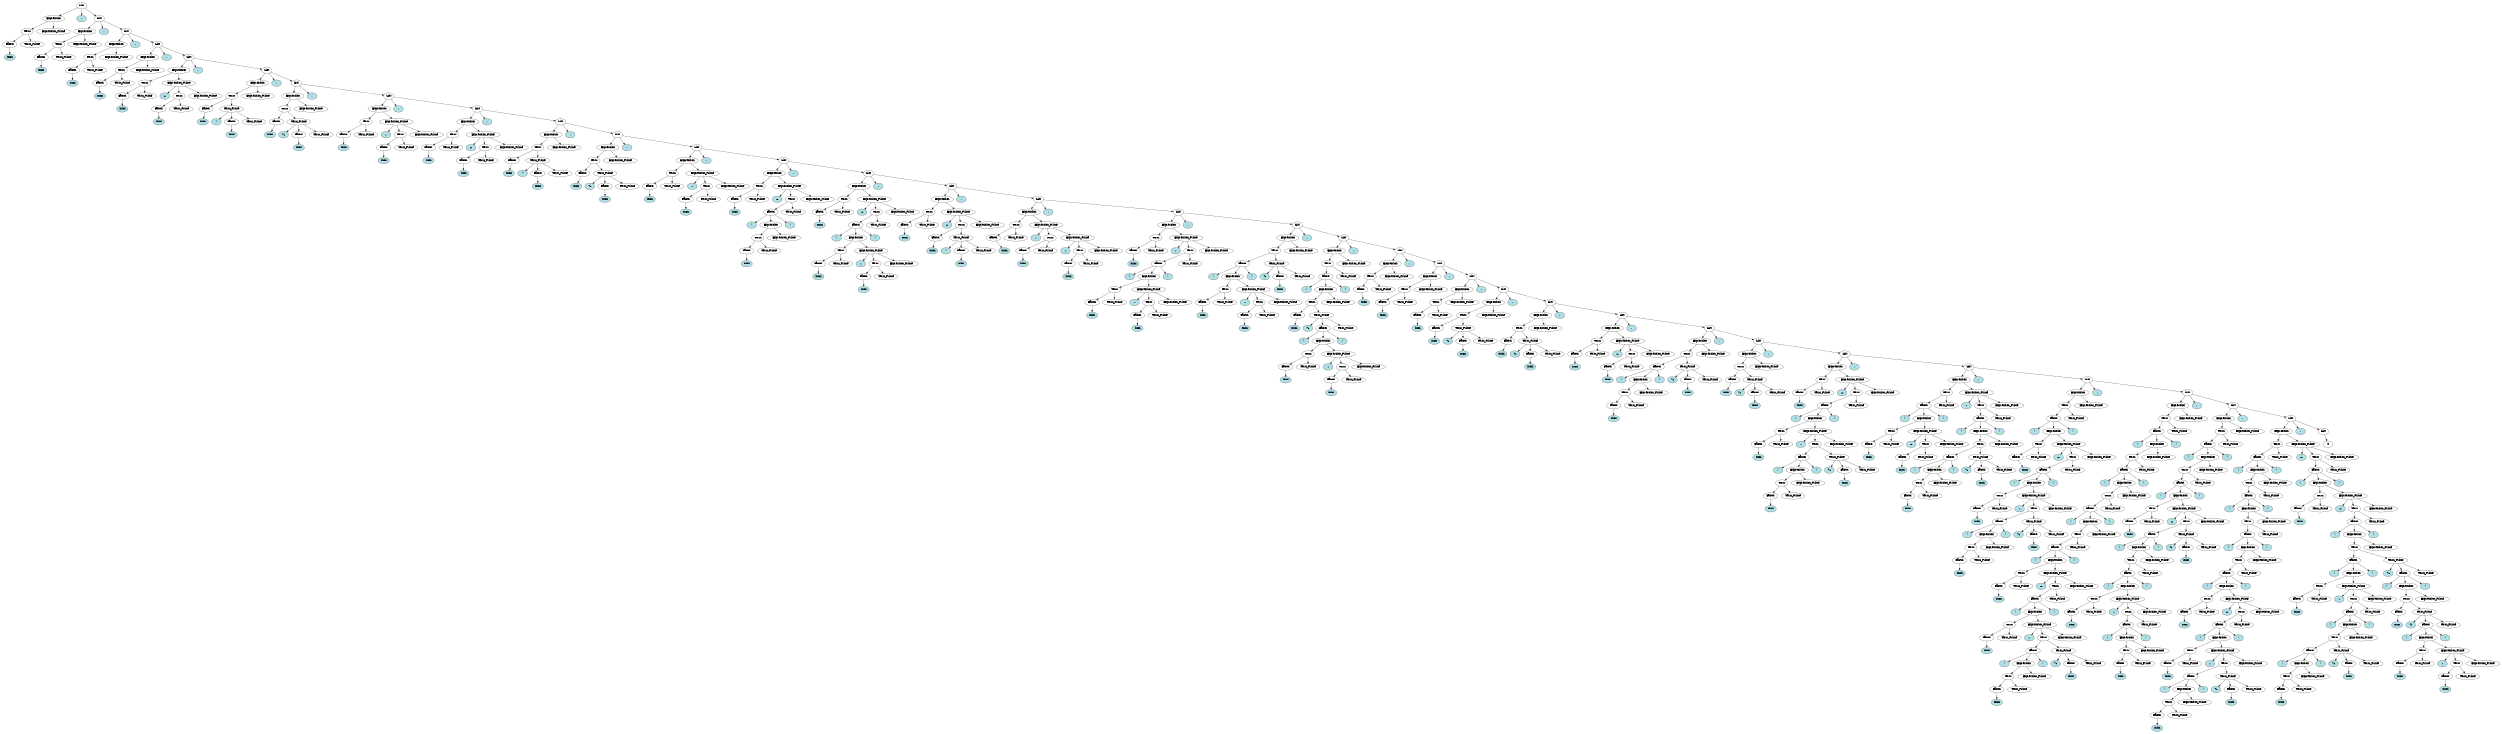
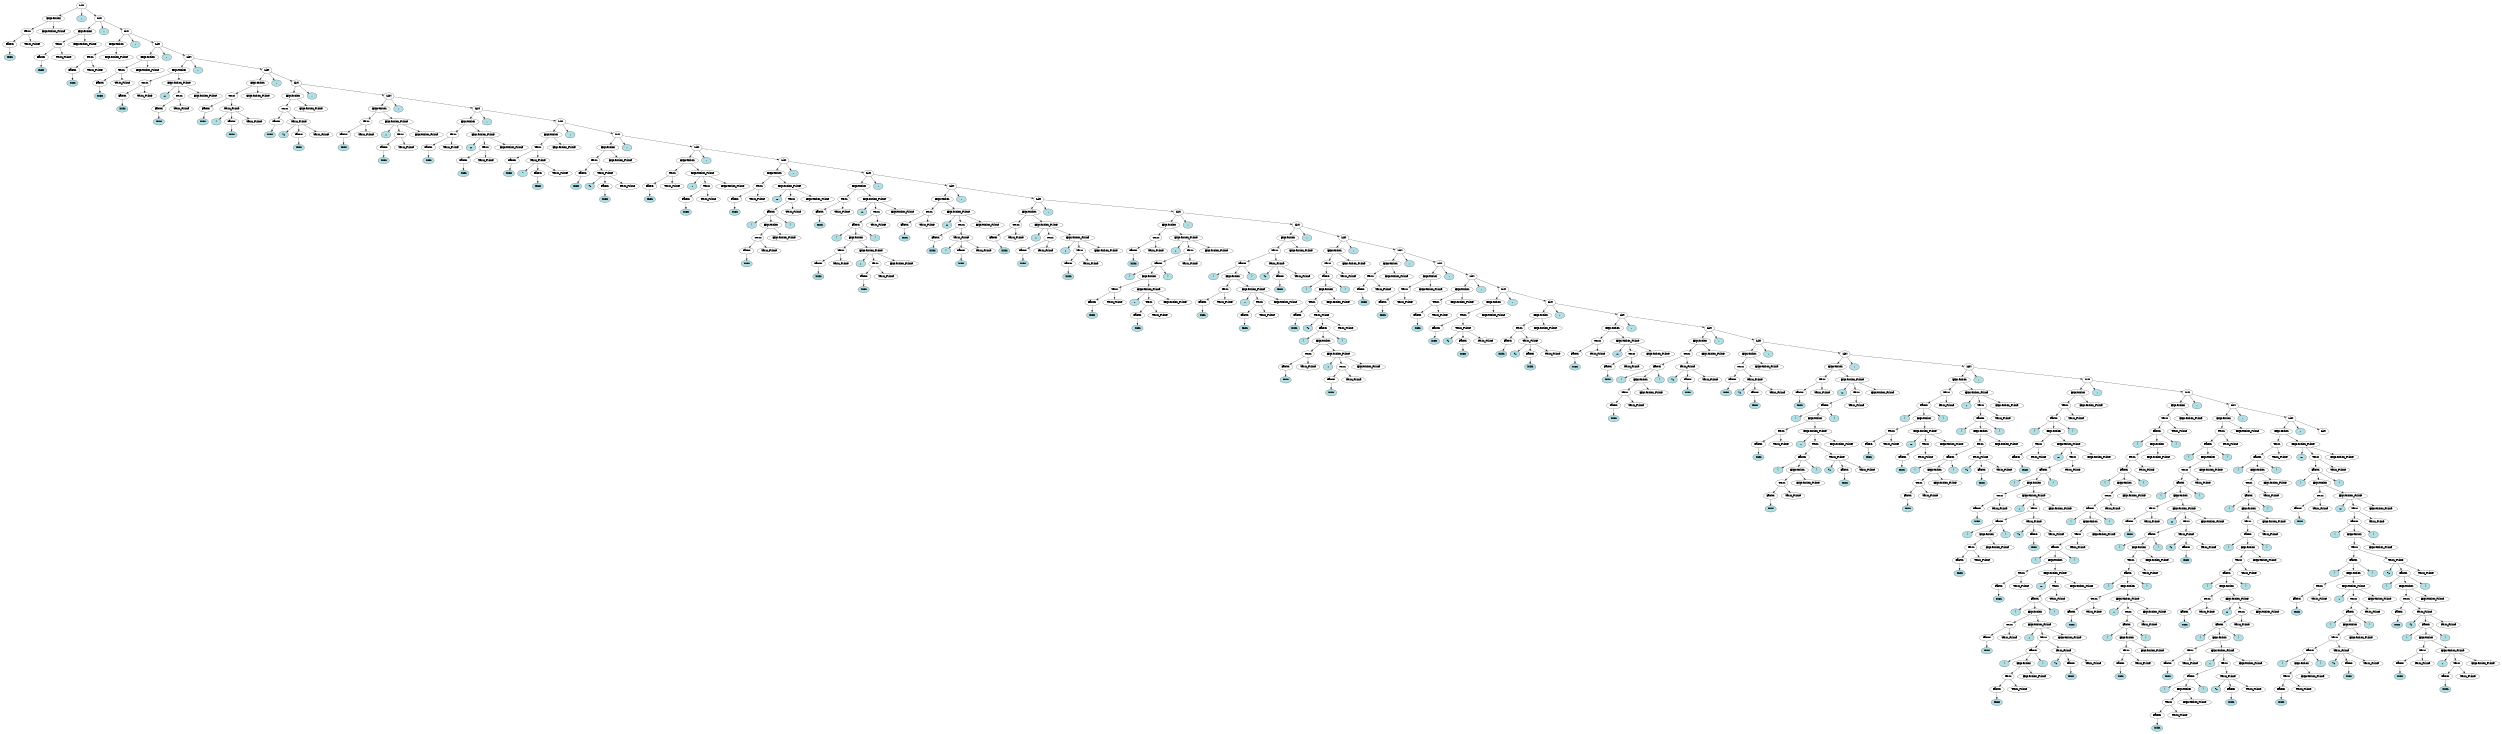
node "e": removed
